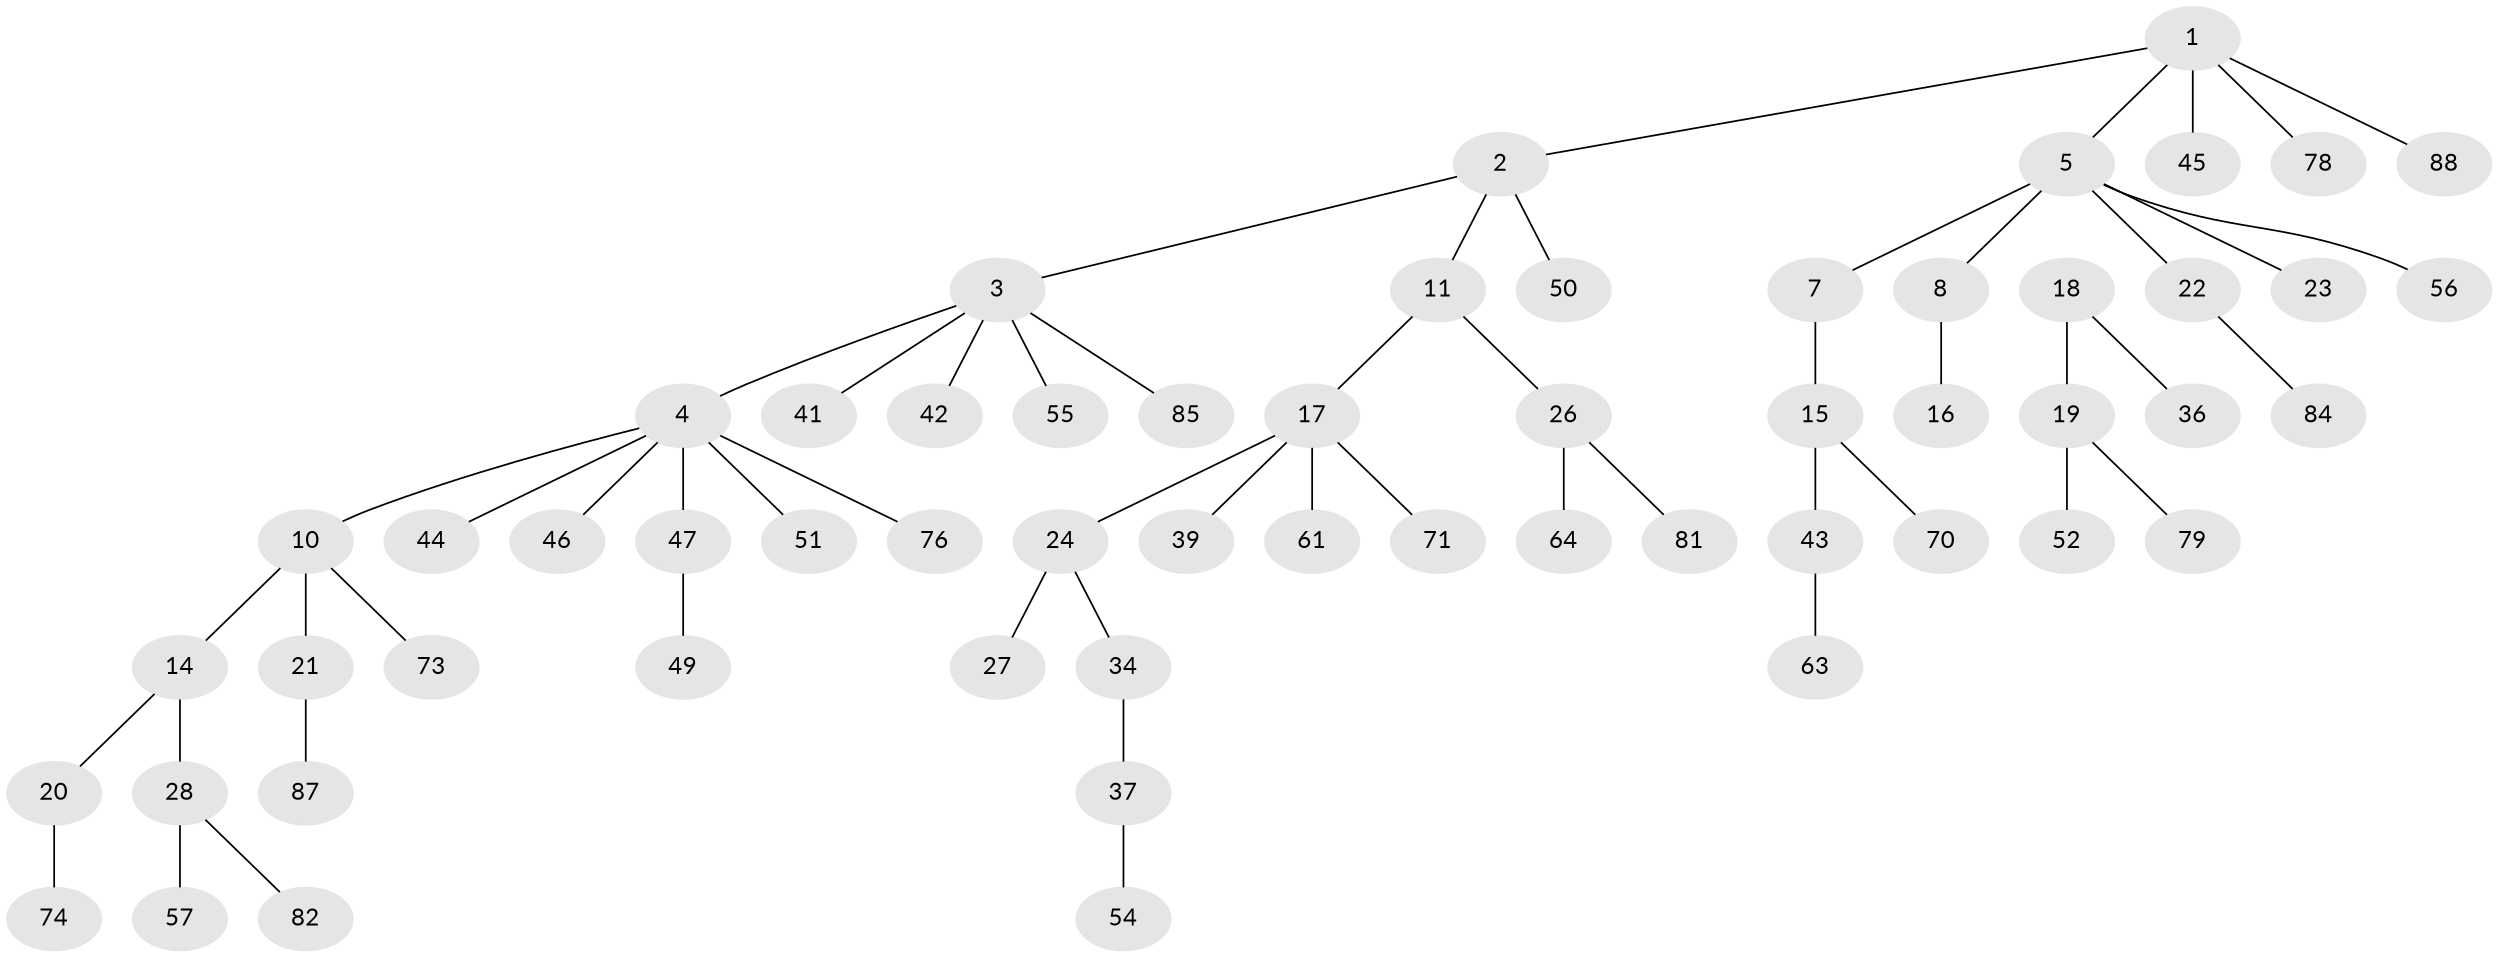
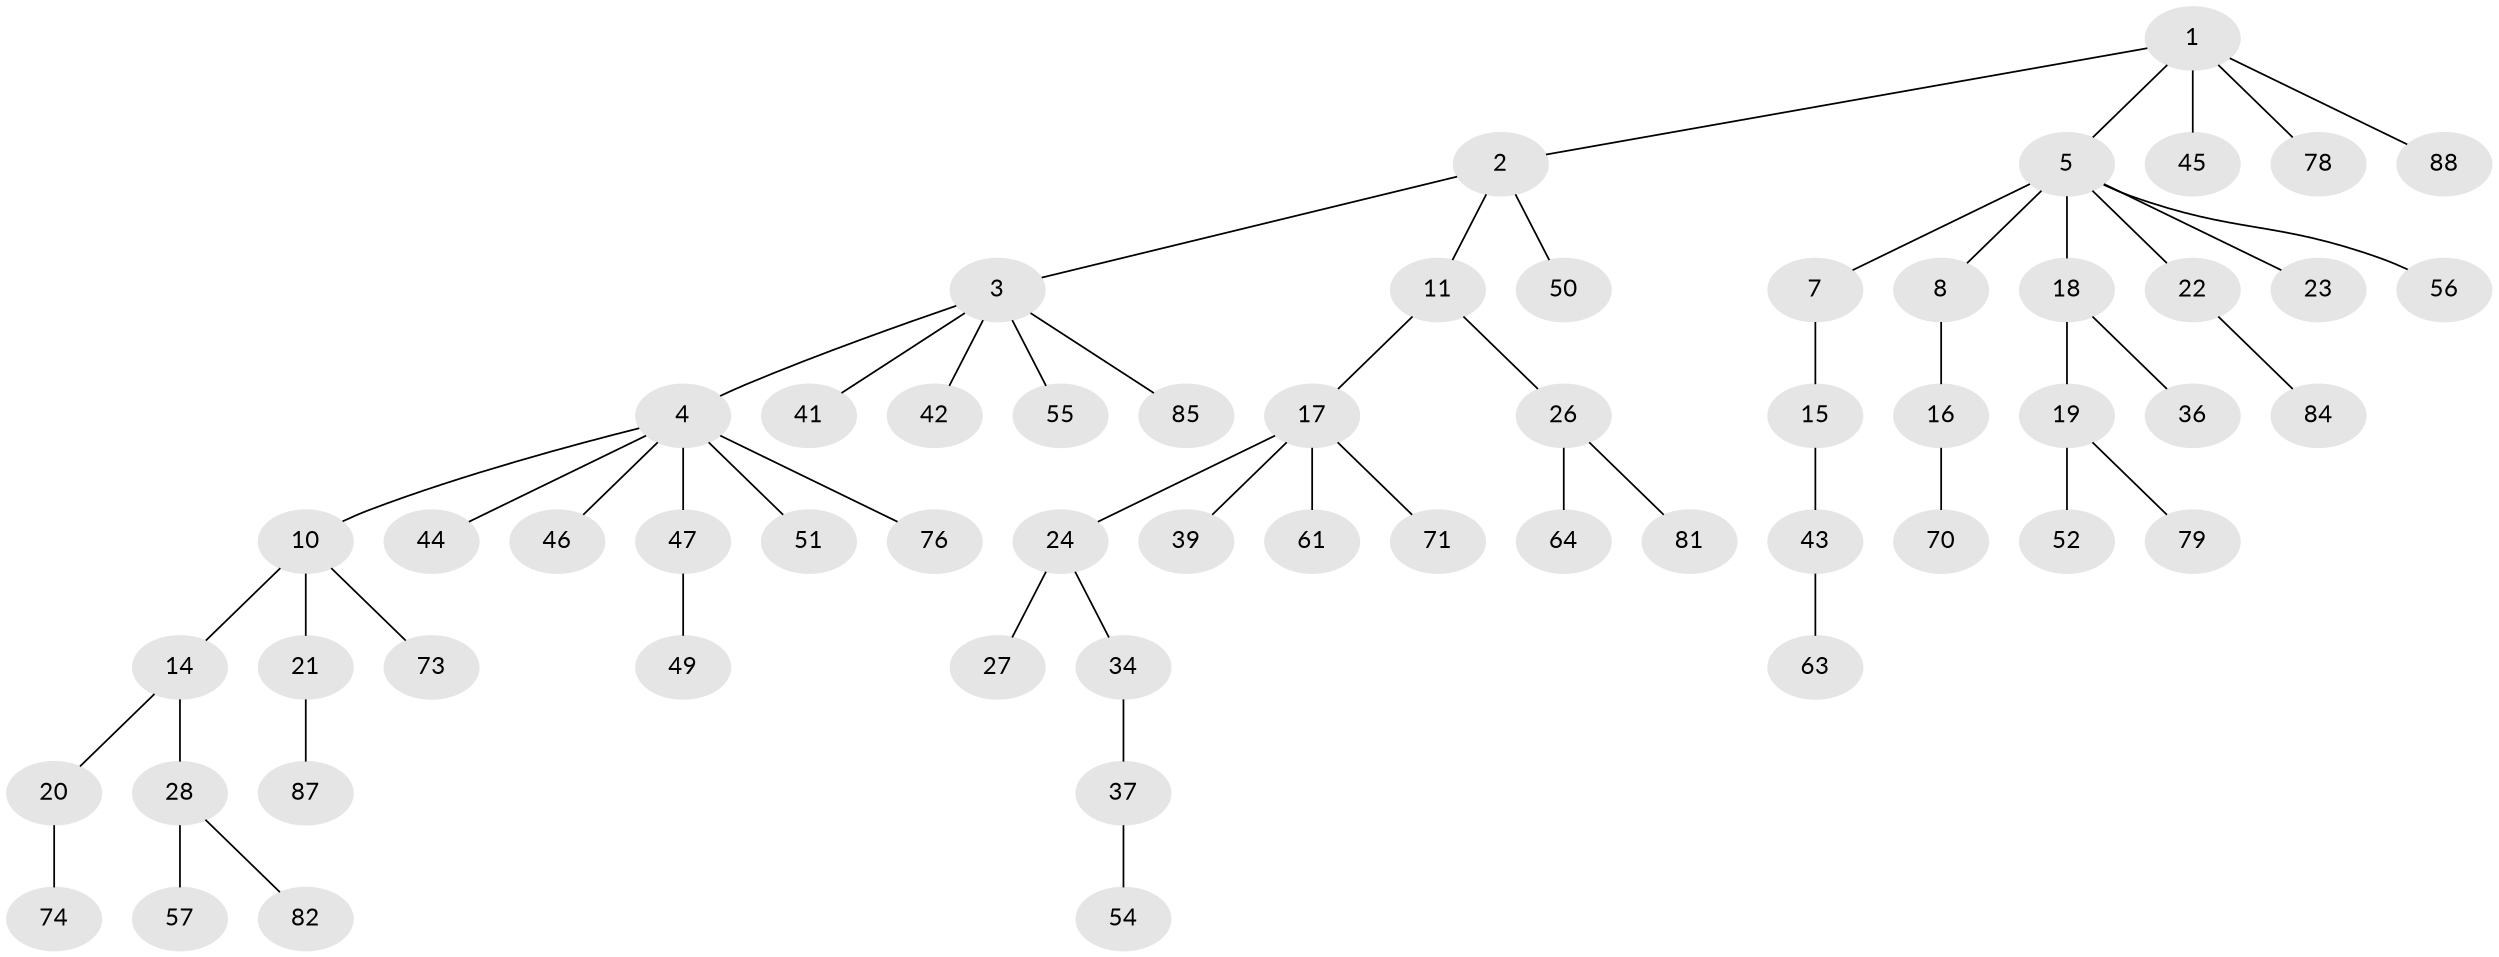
edge "5" -- "18": added
edge "15" -- "70": now "16" -- "70"
